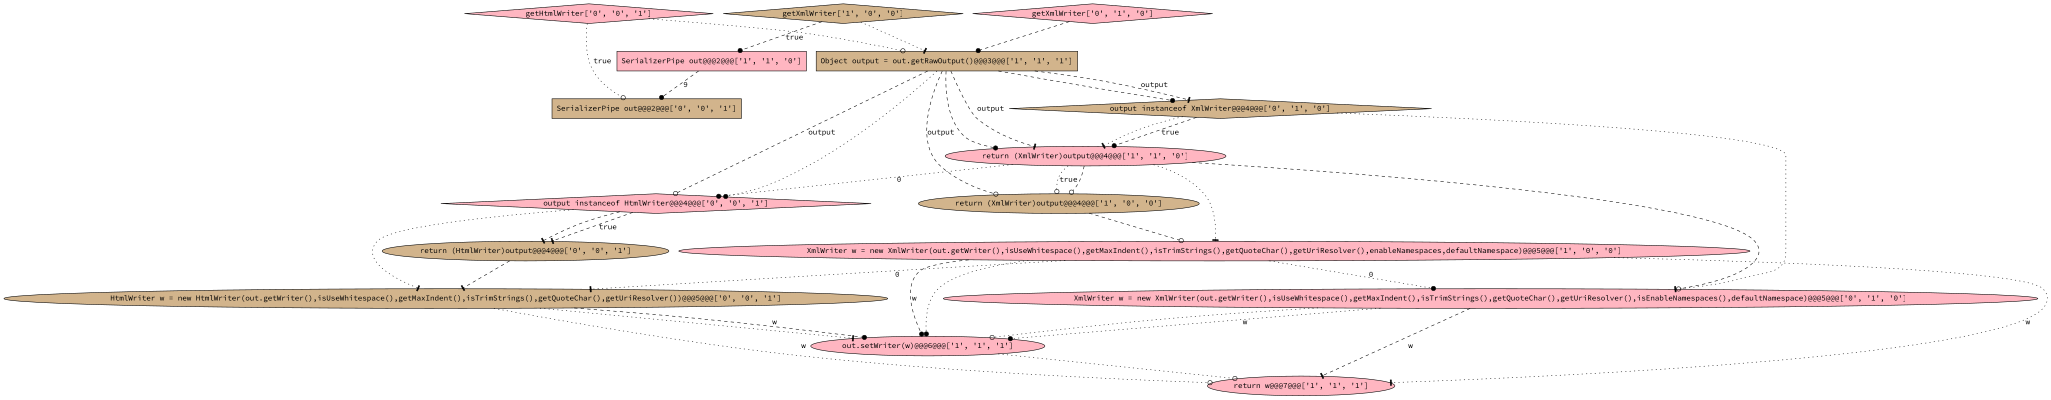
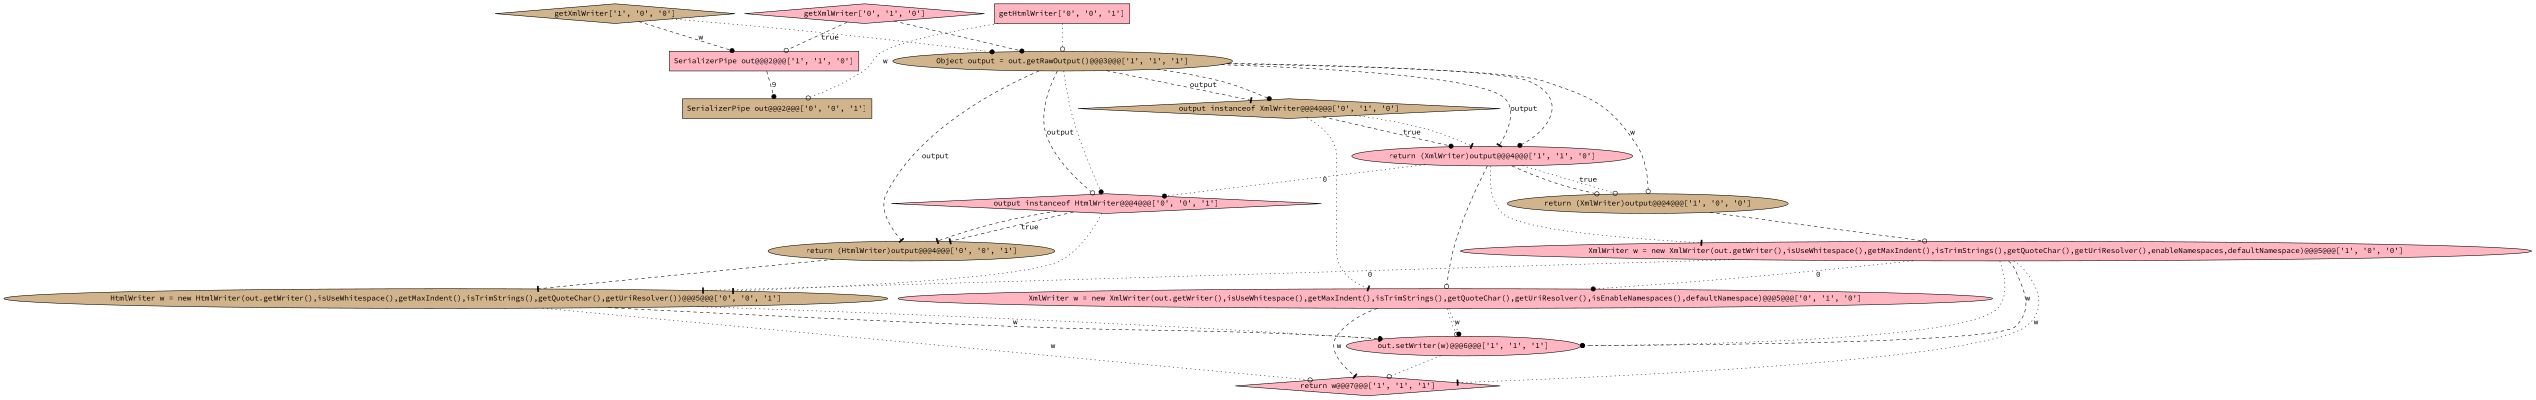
node "getHtmlWriter['0', '0', '1']": shape diamond -> box
edge "getXmlWriter['0', '1', '0']" -> "SerializerPipe out@@@2@@@['1', '1', '0']": added, label "true"
edge "getXmlWriter['1', '0', '0']" -> "Object output = out.getRawOutput()@@@3@@@['1', '1', '1']": arrowhead tee -> dot
edge "getXmlWriter['1', '0', '0']" -> "SerializerPipe out@@@2@@@['1', '1', '0']": label "true" -> "w"
edge "getHtmlWriter['0', '0', '1']" -> "SerializerPipe out@@@2@@@['0', '0', '1']": label "true" -> "w"
node "Object output = out.getRawOutput()@@@3@@@['1', '1', '1']": shape box -> ellipse
edge "Object output = out.getRawOutput()@@@3@@@['1', '1', '1']" -> "return (XmlWriter)output@@@4@@@['1', '0', '0']": label "output" -> "w"
edge "Object output = out.getRawOutput()@@@3@@@['1', '1', '1']" -> "return (HtmlWriter)output@@@4@@@['0', '0', '1']": added, label "output"
node "return w@@@7@@@['1', '1', '1']": shape ellipse -> diamond
